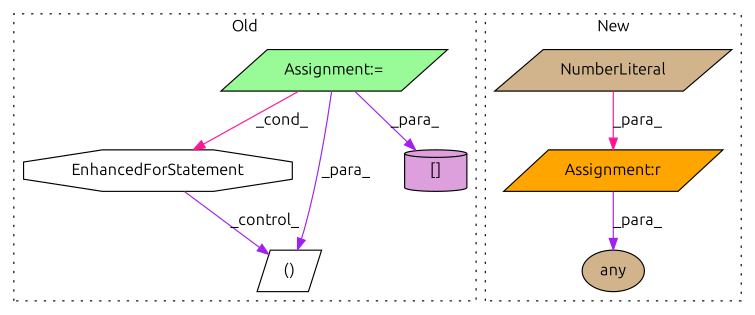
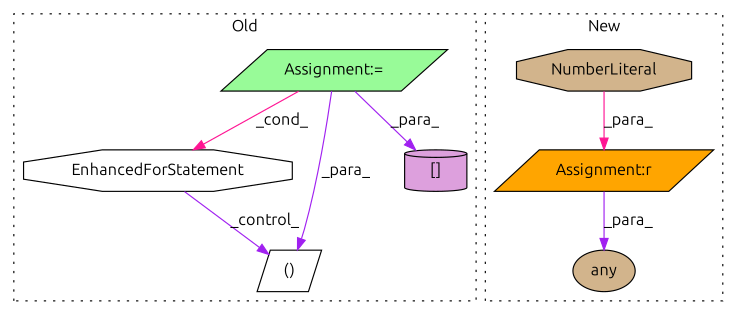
node "NumberLiteral": shape parallelogram -> octagon
